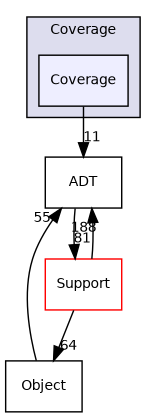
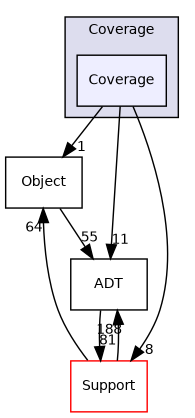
edge "Coverage" -> "Object": added
edge "Coverage" -> "Support": added
